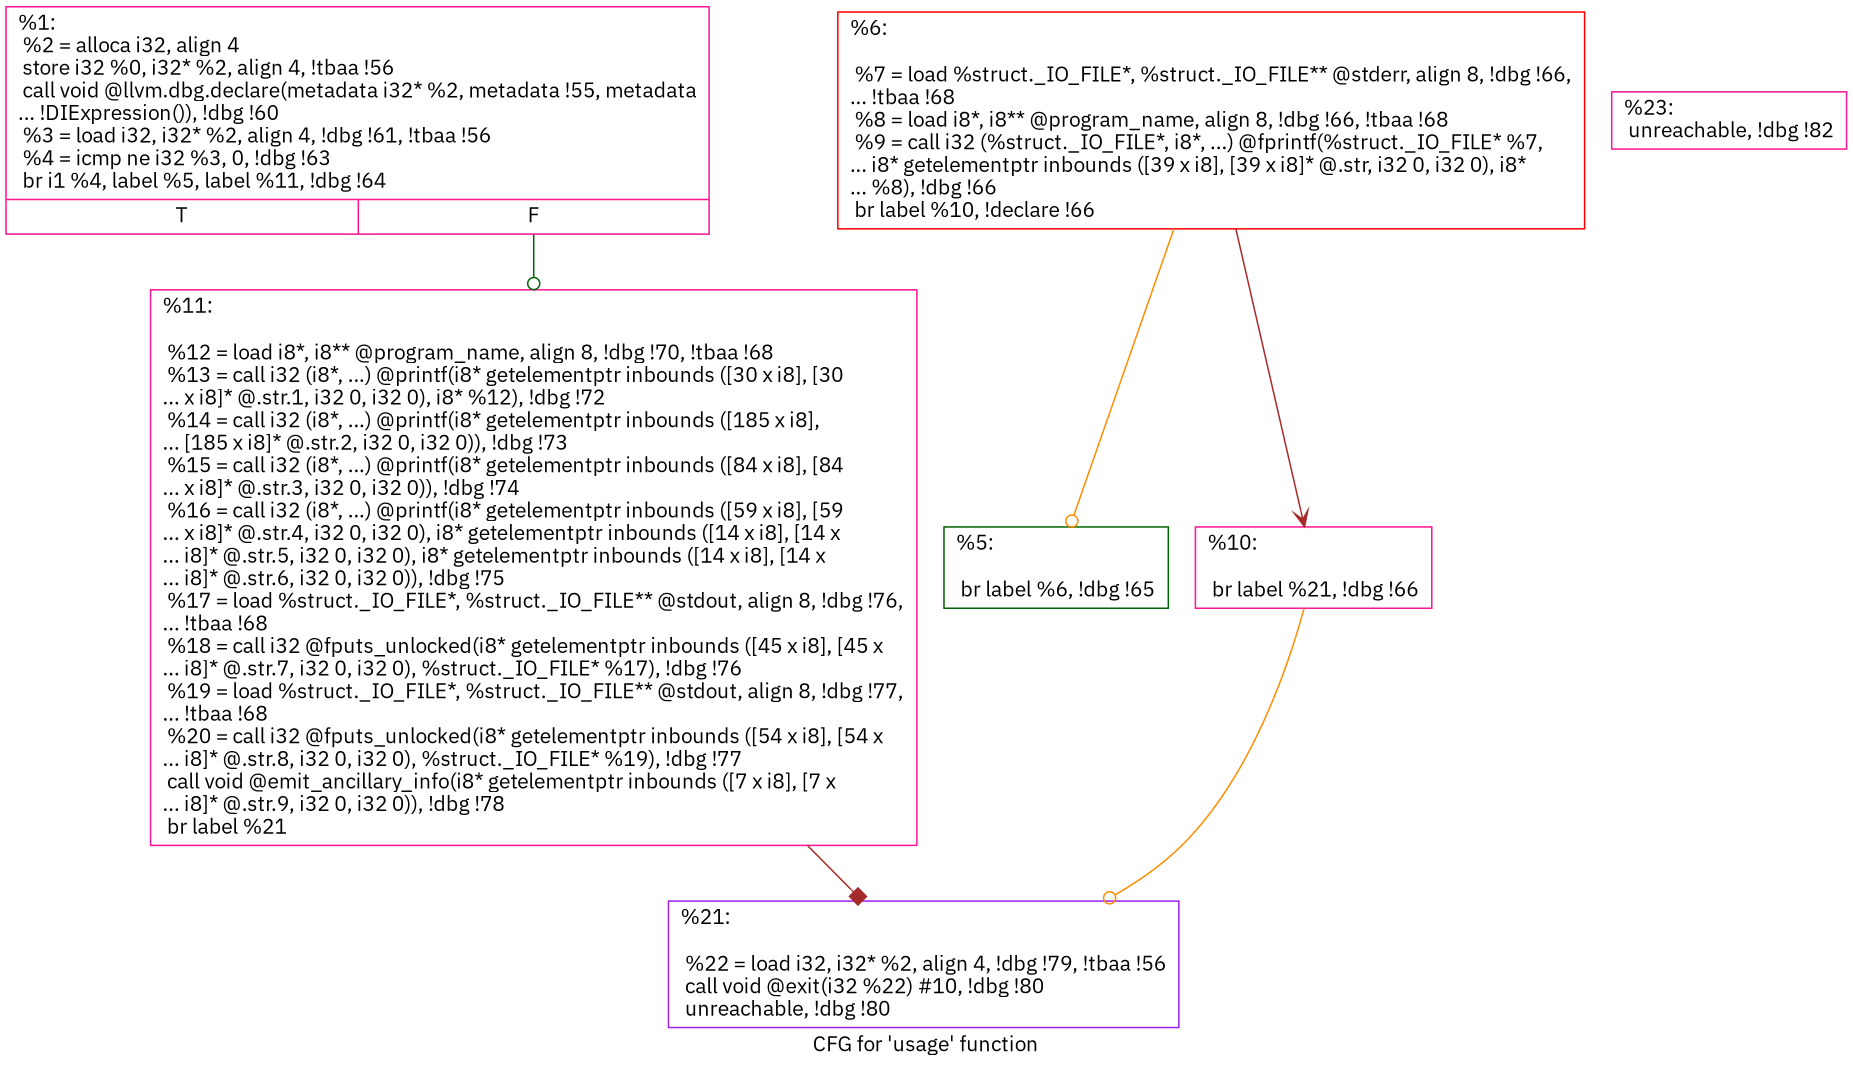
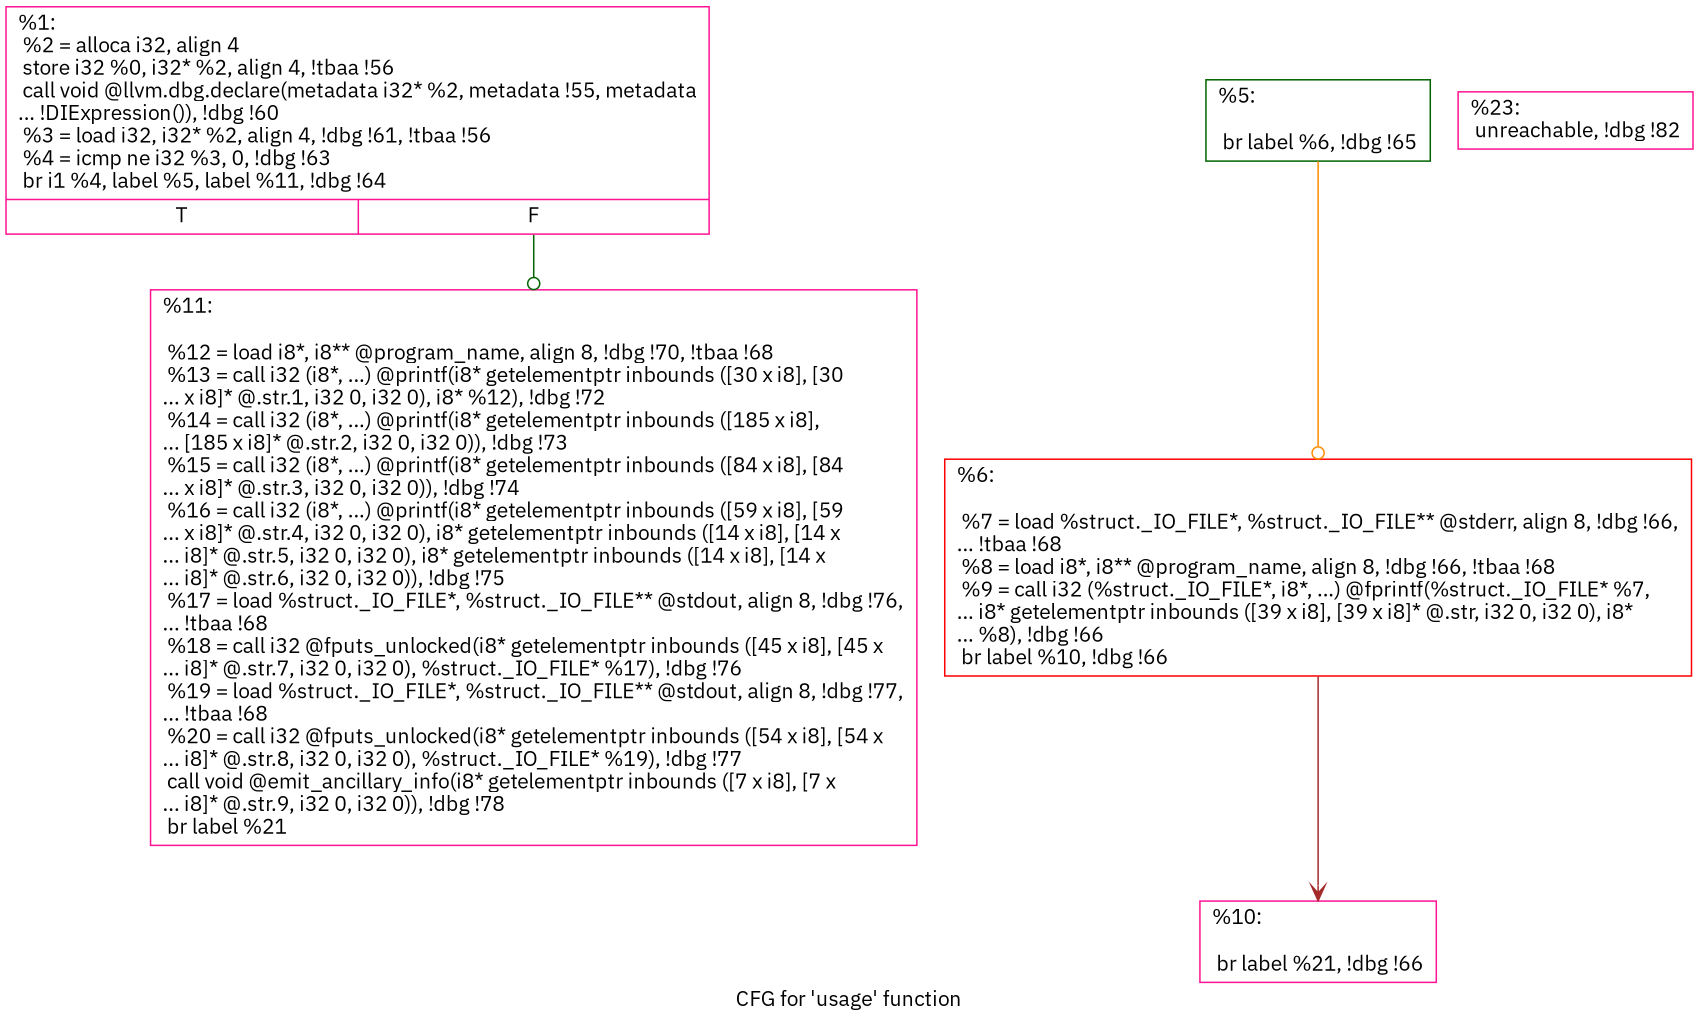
node "%6:": text "br label %10, !declare !66" -> "br label %10, !dbg !66"
edge "%6:" -> "%5:": reversed
node "%21:": removed
